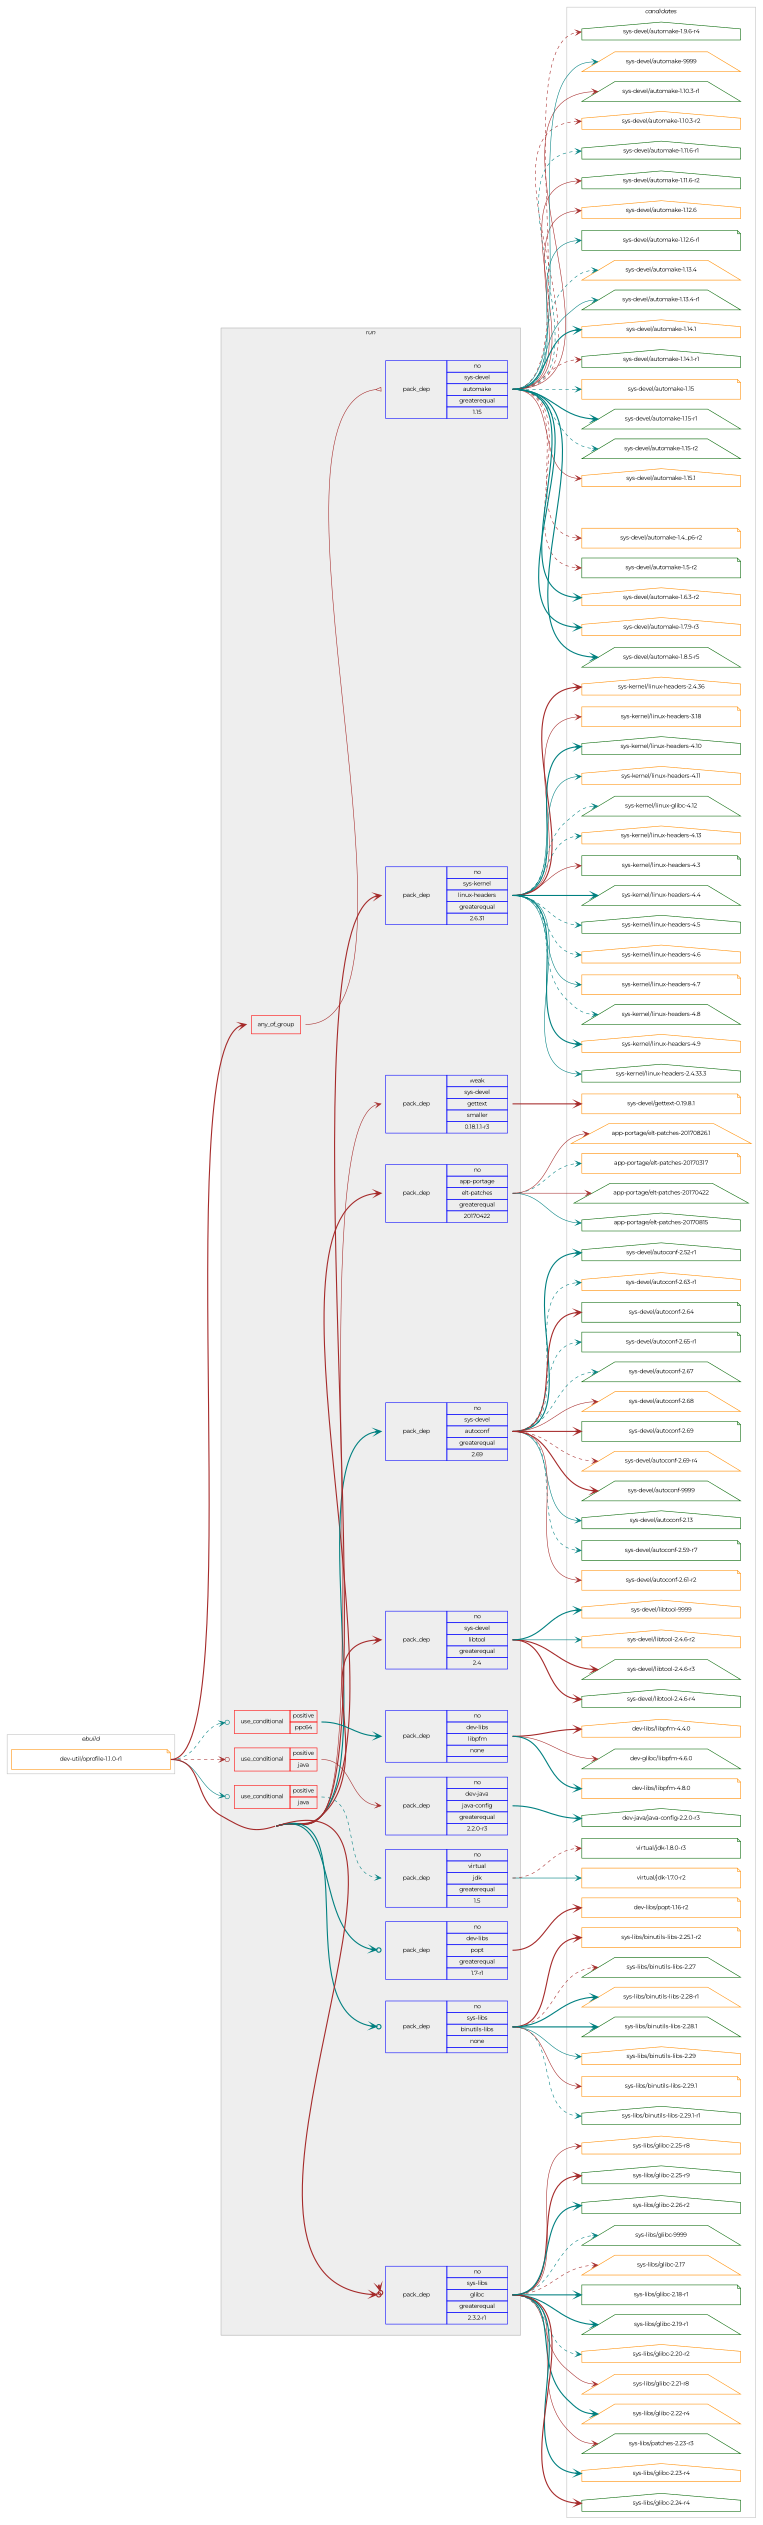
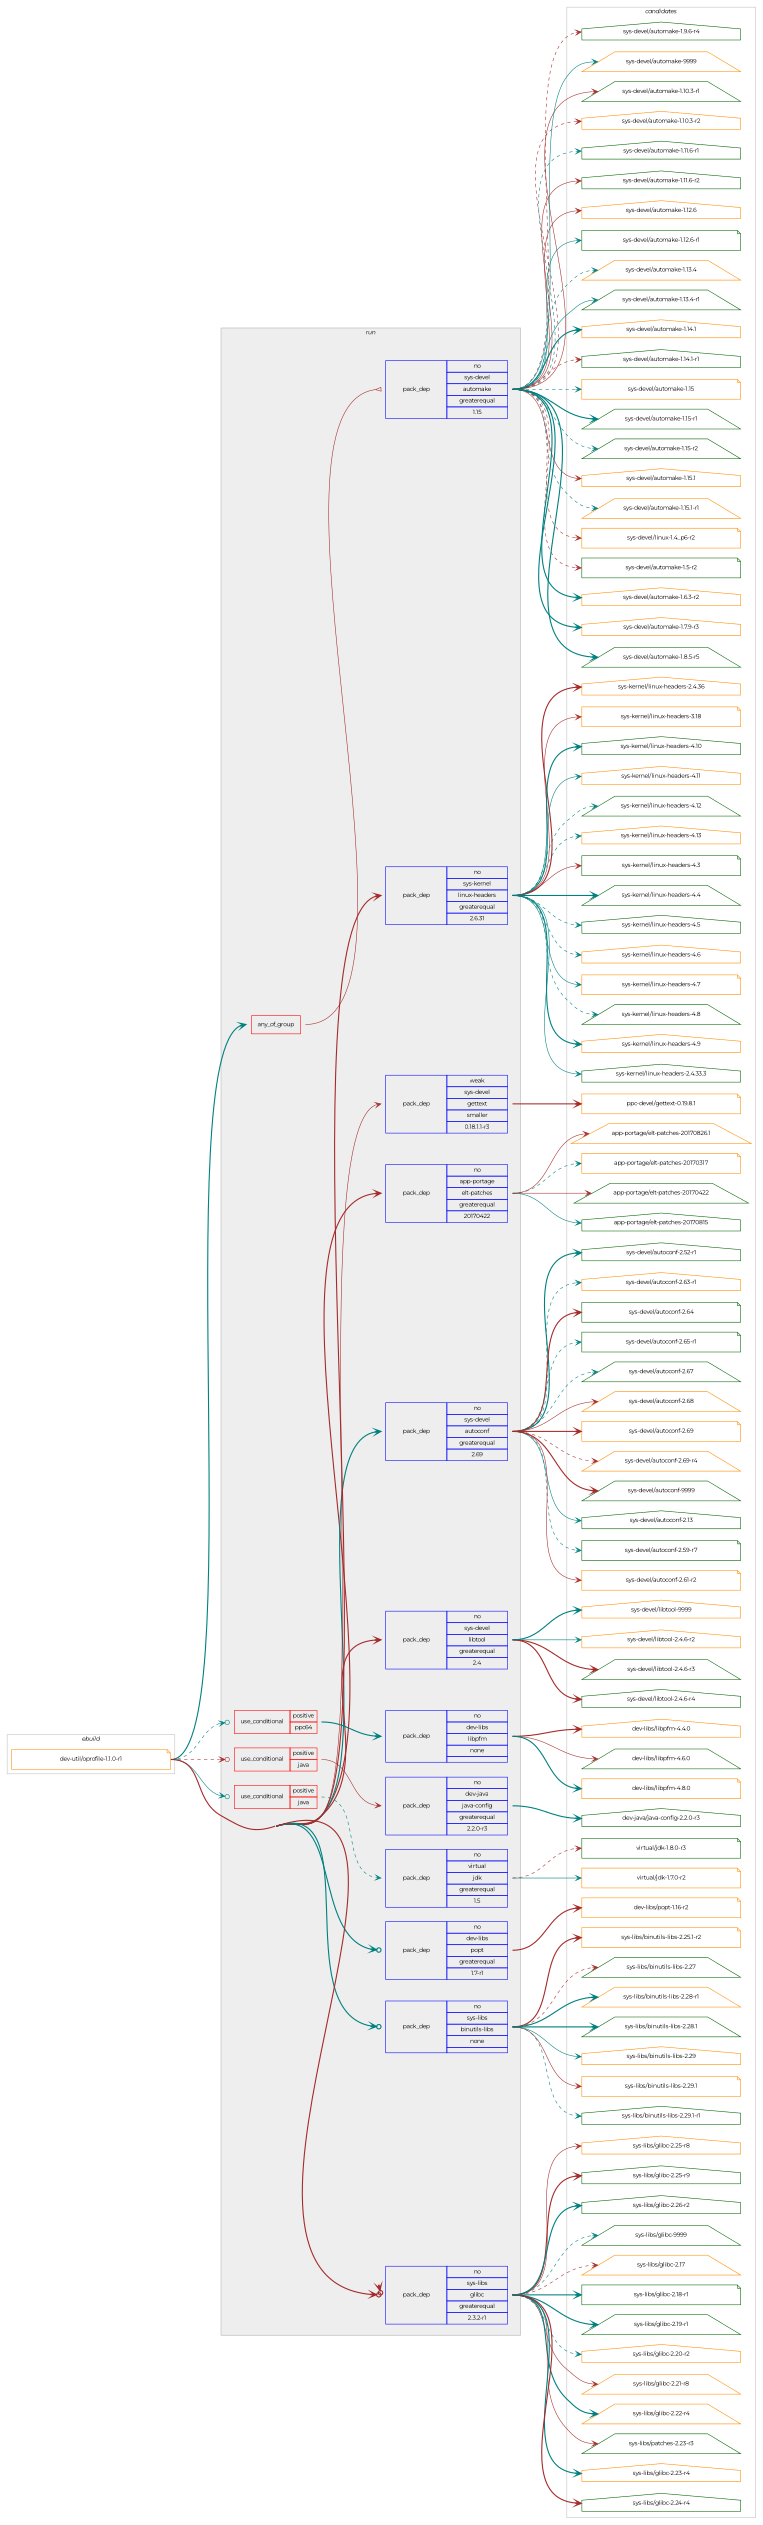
node "sys-devel/automake-1.15.1-r1": added
node "sys-devel/automake-1.4_p6-r2": label "sys-devel/automake-1.4_p6-r2" -> "sys-devel/linux-1.4_p6-r2"
node "sys-kernel/linux-glibc-4.12": label "sys-kernel/linux-glibc-4.12" -> "sys-kernel/linux-headers-4.12"
node "sys-devel/gettext-0.19.8.1": label "sys-devel/gettext-0.19.8.1" -> "ppc-devel/gettext-0.19.8.1"
edge "dev-util/oprofile-1.1.0-r1" -> "any_of_group": color brown -> teal
node "sys-devel/autoconf-2.69": color darkgreen -> darkorange
node "dev-glibc/libpfm-4.6.0": label "dev-glibc/libpfm-4.6.0" -> "dev-libs/libpfm-4.6.0"
